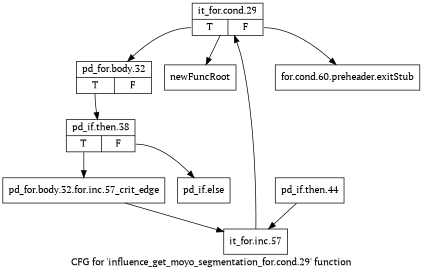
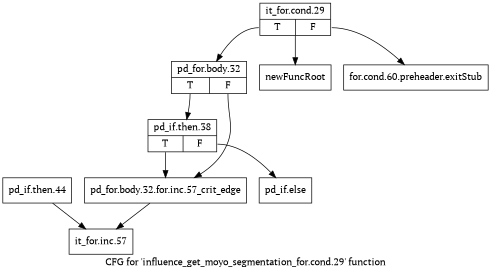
edge "it_for.inc.57" -> "it_for.cond.29": removed
edge "pd_for.body.32" -> "pd_for.body.32.for.inc.57_crit_edge": added
